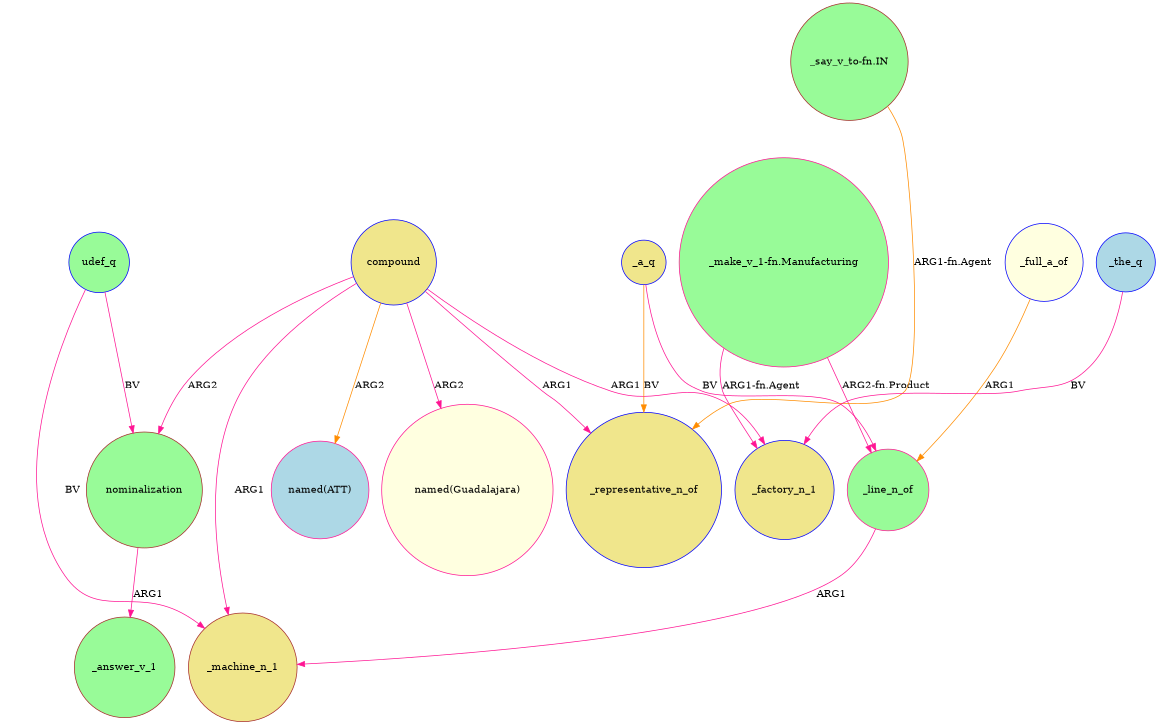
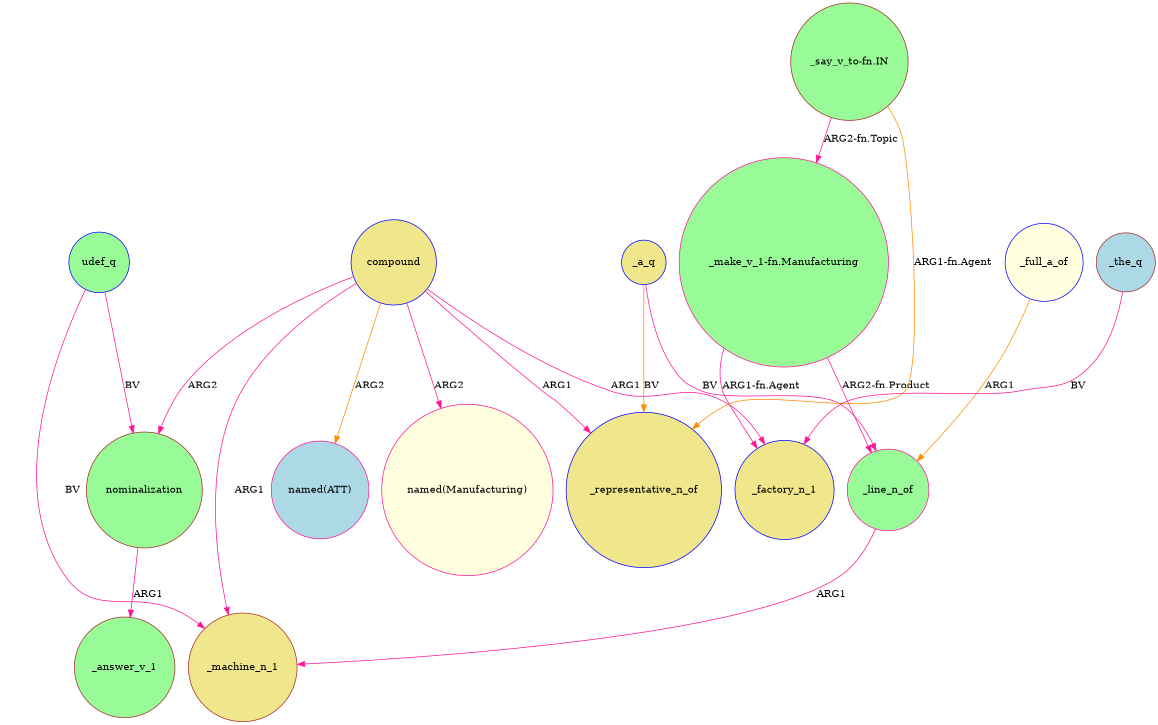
edge "_say_v_to-fn.IN" -> "_make_v_1-fn.Manufacturing": added, label "ARG2-fn.Topic"
node "_the_q": color blue -> brown
node "named(Guadalajara)": label "named(Guadalajara)" -> "named(Manufacturing)"
